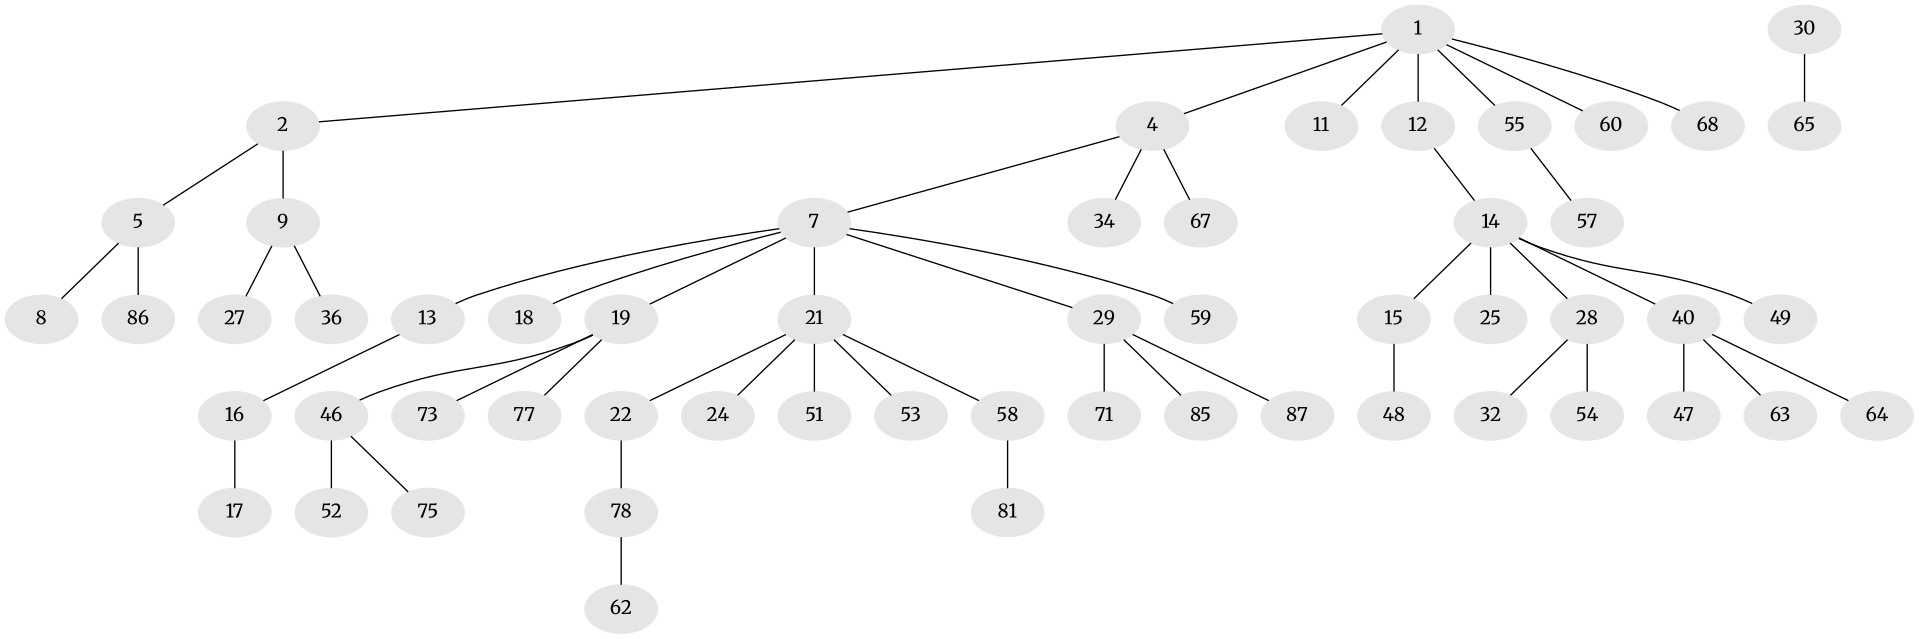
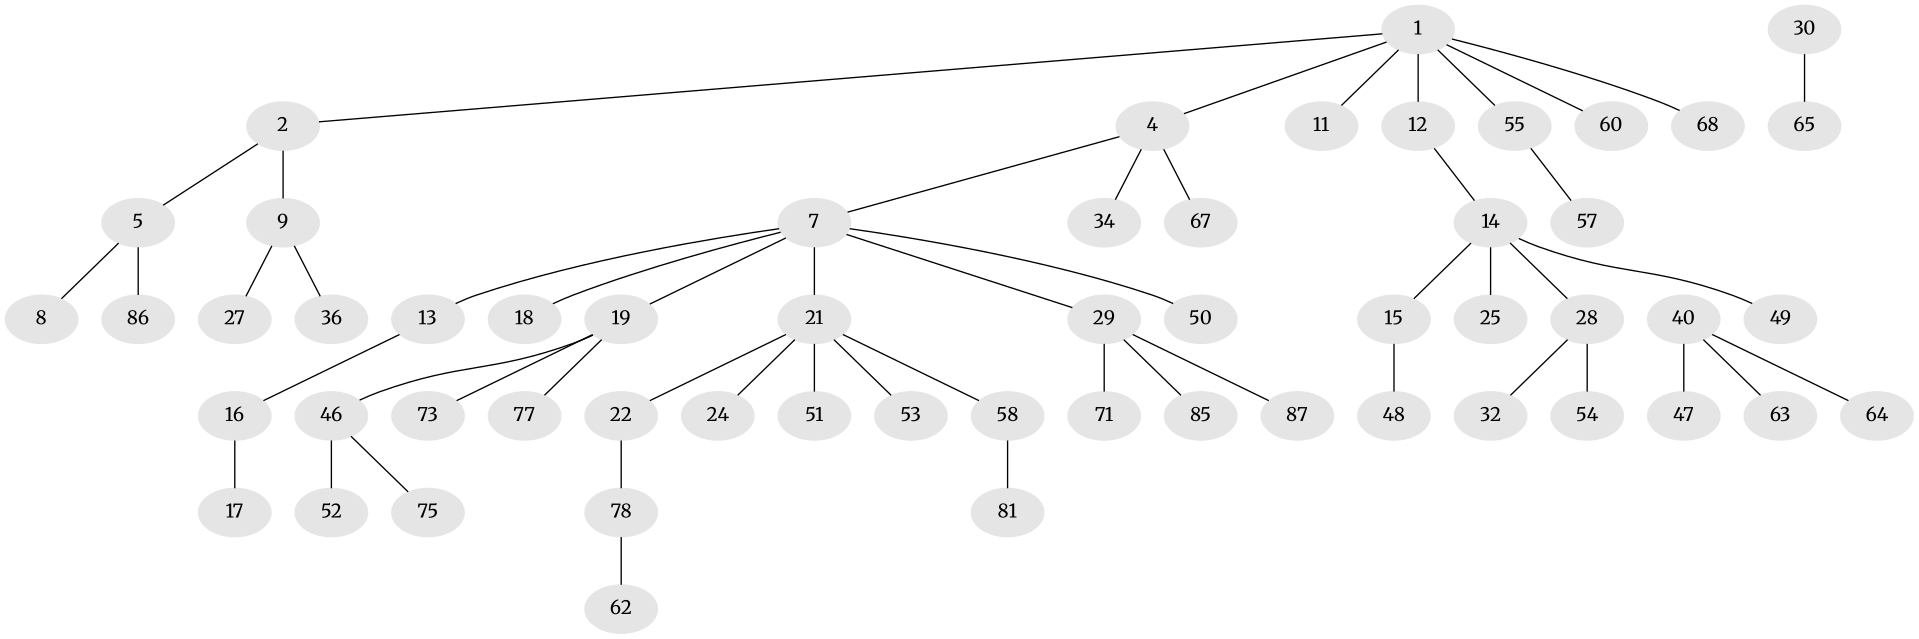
edge "14" -- "40": removed
node "59": label "59" -> "50"
